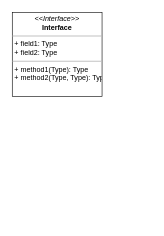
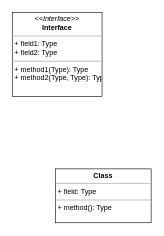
node "Class + field: Type + method(): Type": added
